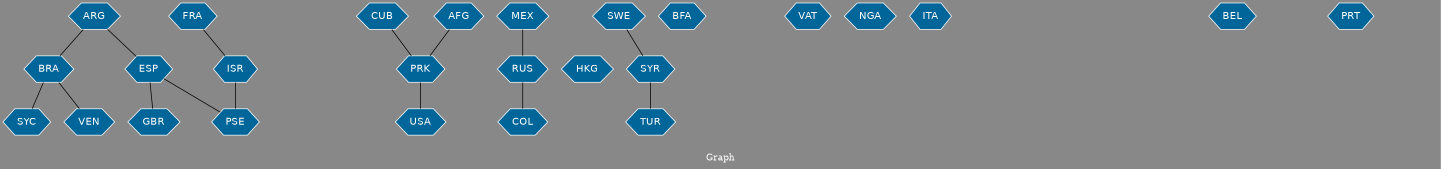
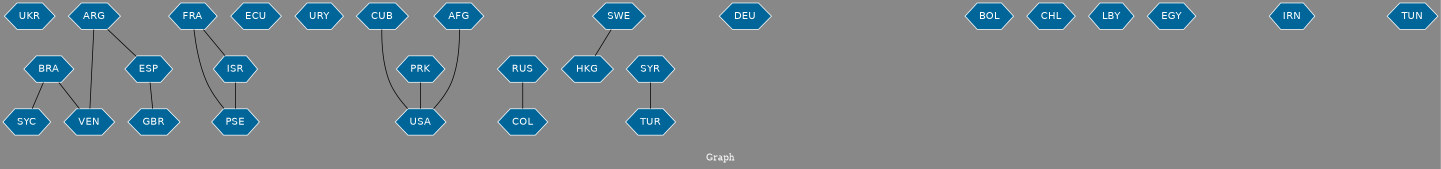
node "UKR": added
node "ECU": added
node "URY": added
node "MEX": removed
node "BFA": removed
node "DEU": added
node "VAT": removed
node "NGA": removed
node "ITA": removed
node "BOL": added
node "CHL": added
node "LBY": added
node "EGY": added
node "BEL": removed
node "IRN": added
node "PRT": removed
node "TUN": added
edge "ARG" -- "BRA": now "ARG" -- "VEN"
edge "CUB" -- "PRK": now "CUB" -- "USA"
edge "AFG" -- "PRK": now "AFG" -- "USA"
edge "SWE" -- "SYR": now "SWE" -- "HKG"
edge "ESP" -- "PSE": now "FRA" -- "PSE"
